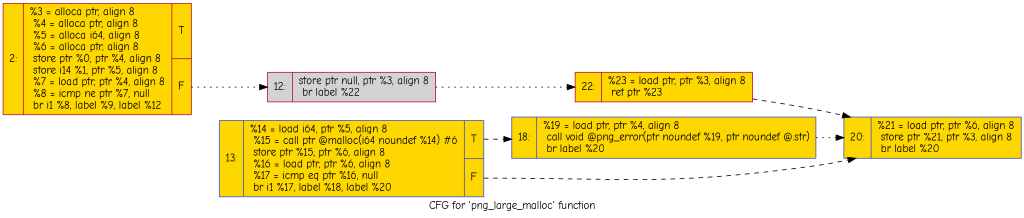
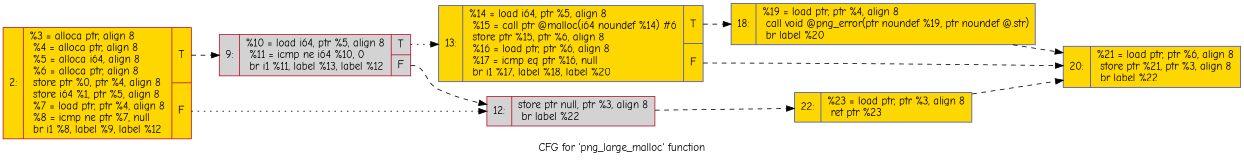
node "9:": added
node "2:": text "store i14 %1, ptr %5, align 8" -> "store i64 %1, ptr %5, align 8"
edge "12:" -> "22:": style dotted -> dashed
node "22:": color #b70d28ff -> #3d50c3ff
edge "18:" -> "20:": style dotted -> dashed
node "20:": text "br label %20" -> "br label %22"
